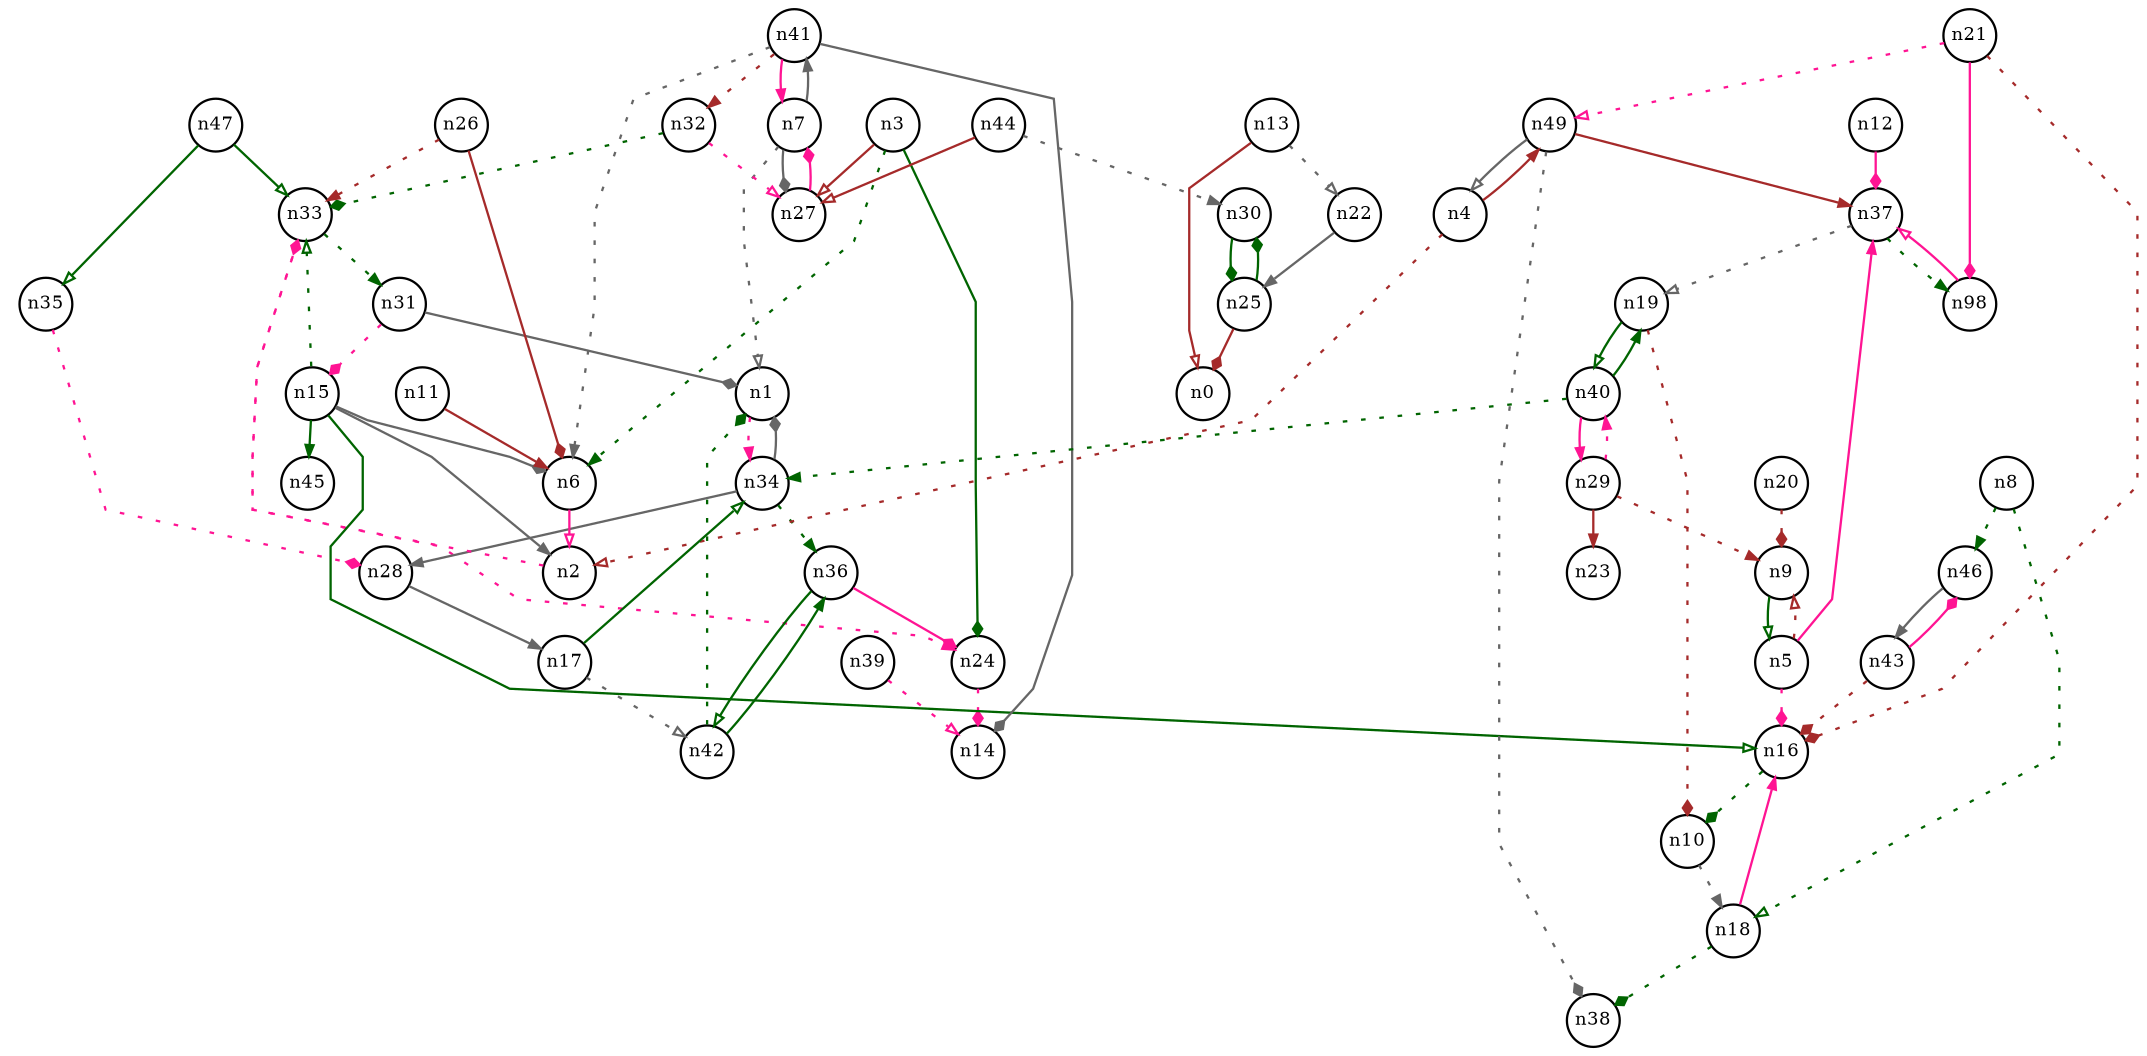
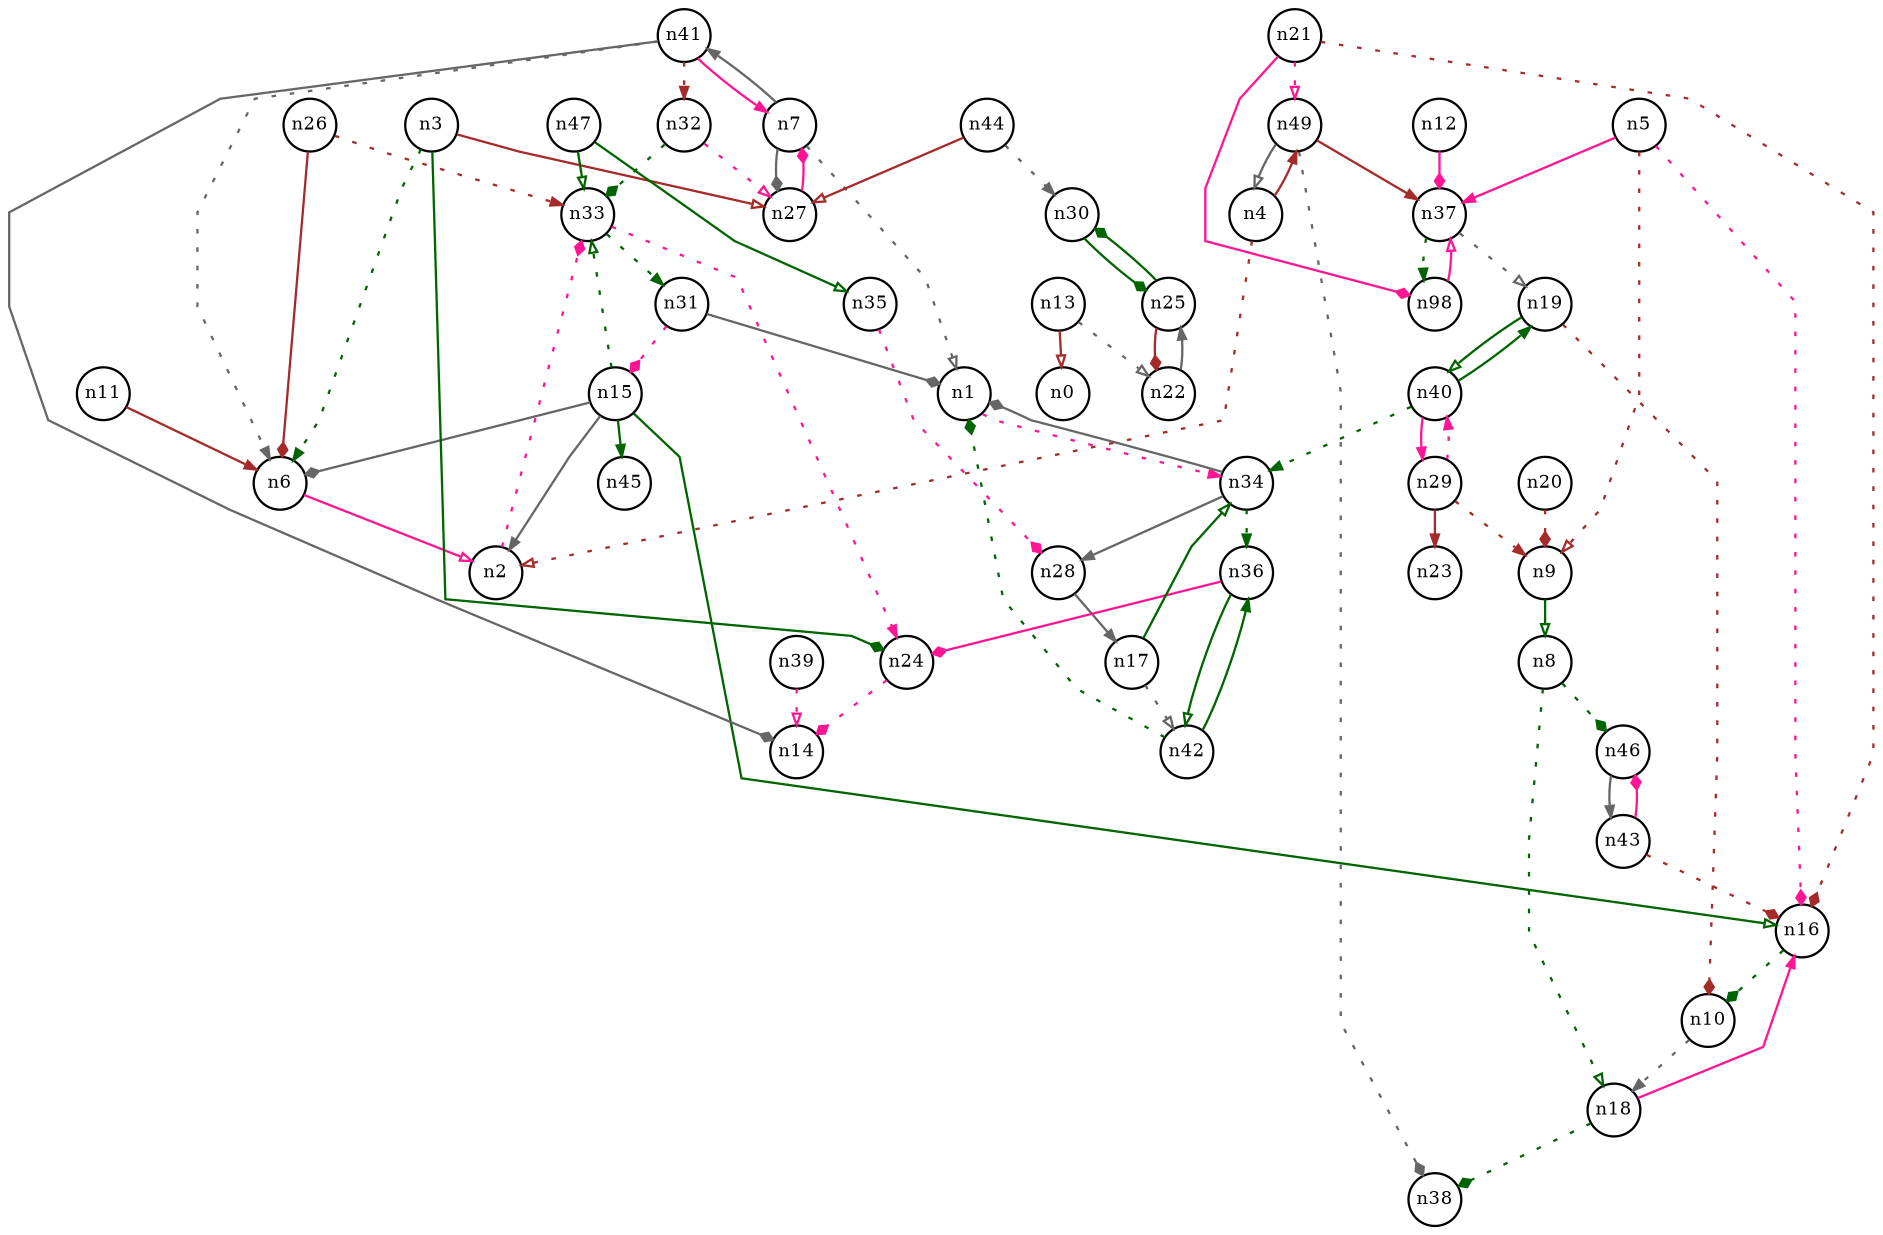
edge "n25" -> "n0": now "n25" -> "n22"
edge "n8" -> "n46": arrowhead normal -> diamond
edge "n9" -> "n5": now "n9" -> "n8"
